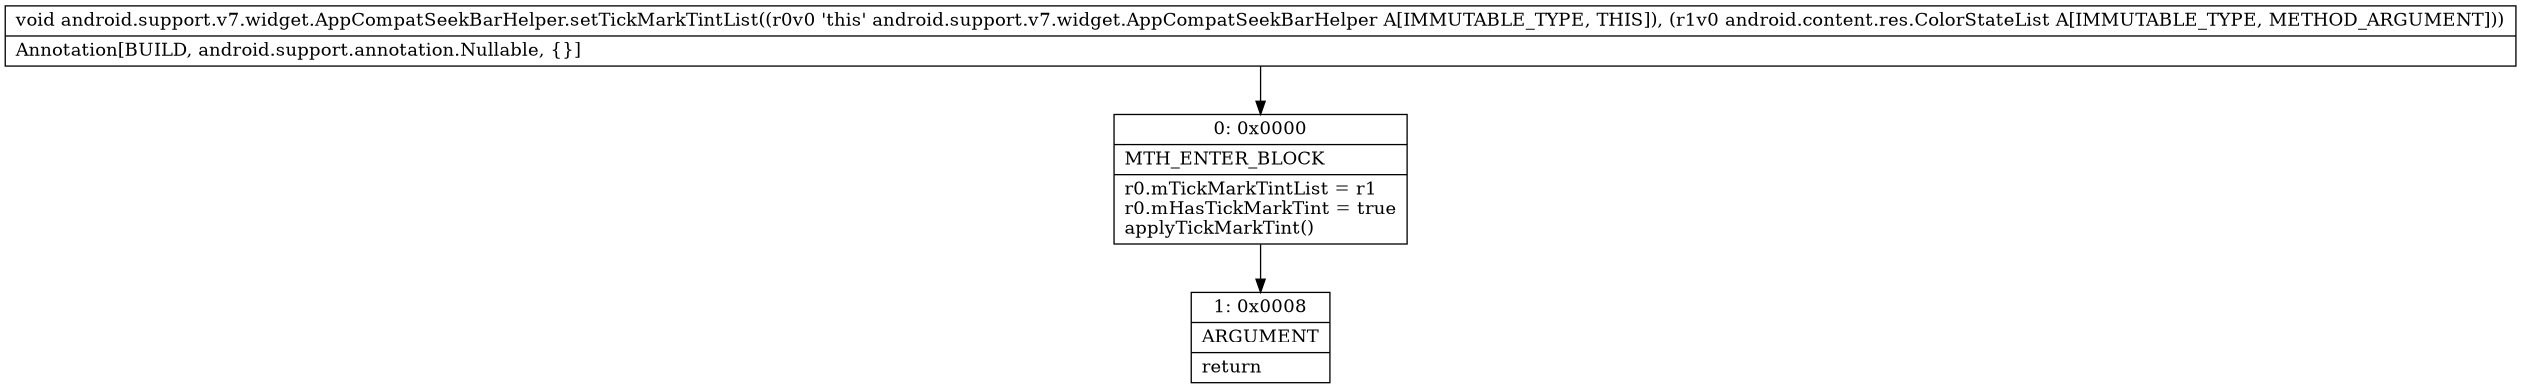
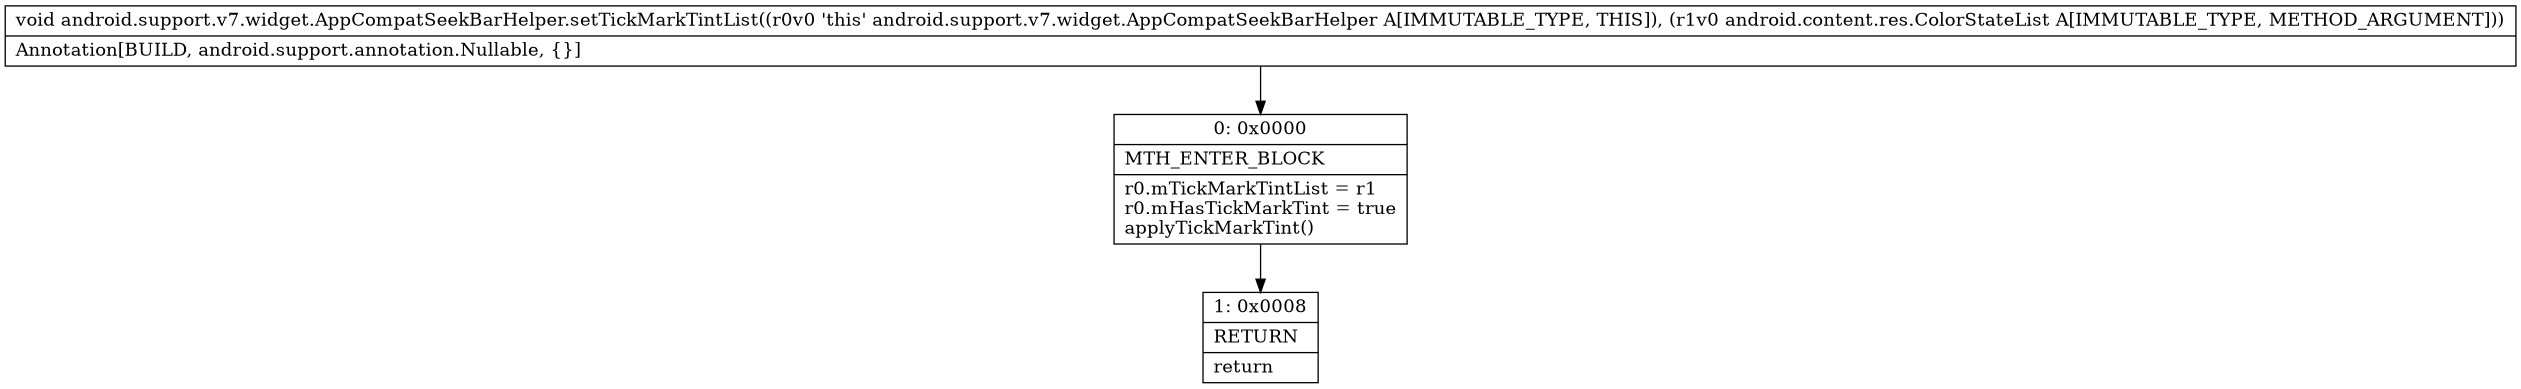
node "1: 0x0008": text "ARGUMENT" -> "RETURN"
